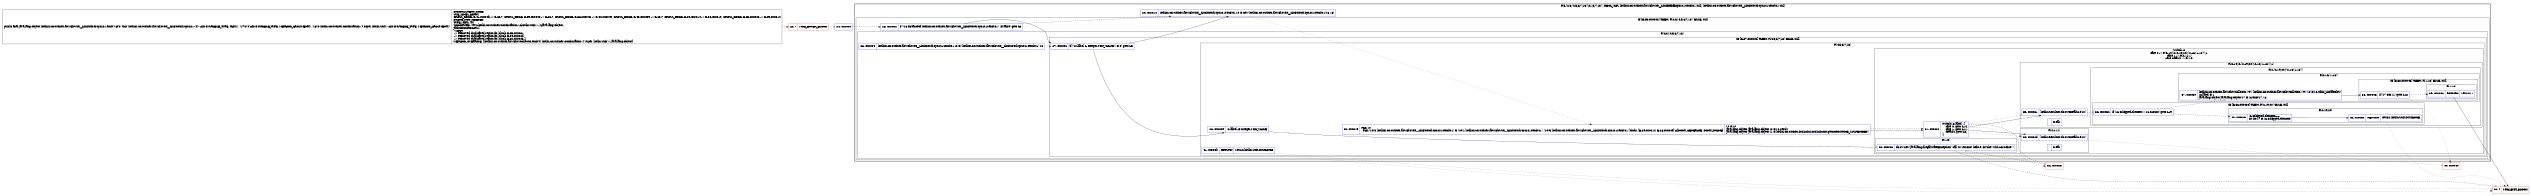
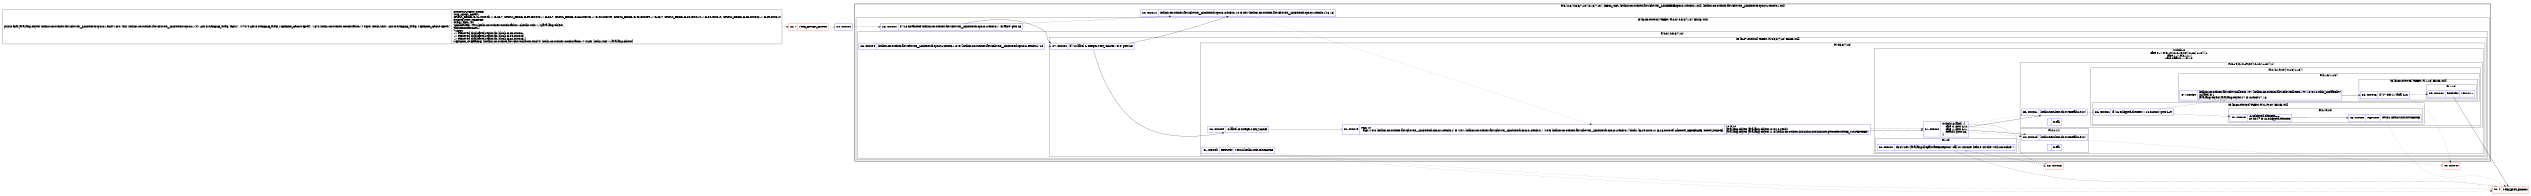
node "38: 0x0046": text "if (r7 == r1) goto L18" -> "if (r7 == r1) final L18"
edge "28: 0x000e" -> "33: 0x002c": now "28: 0x000e" -> "30: 0x0019"
